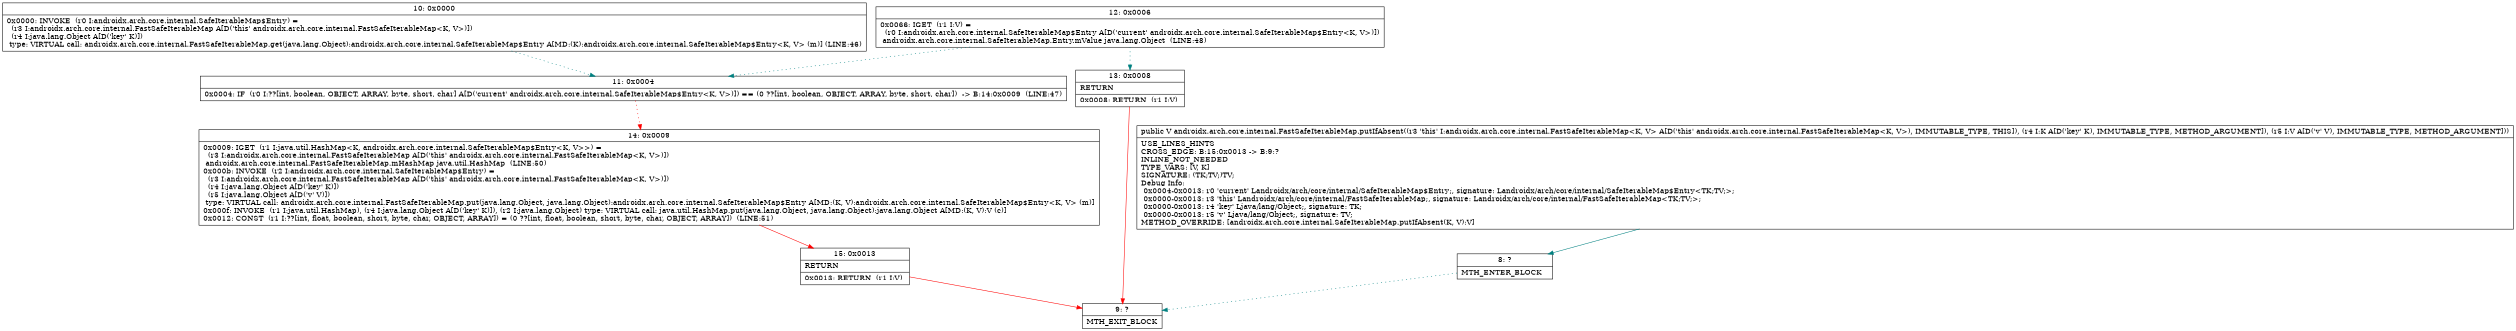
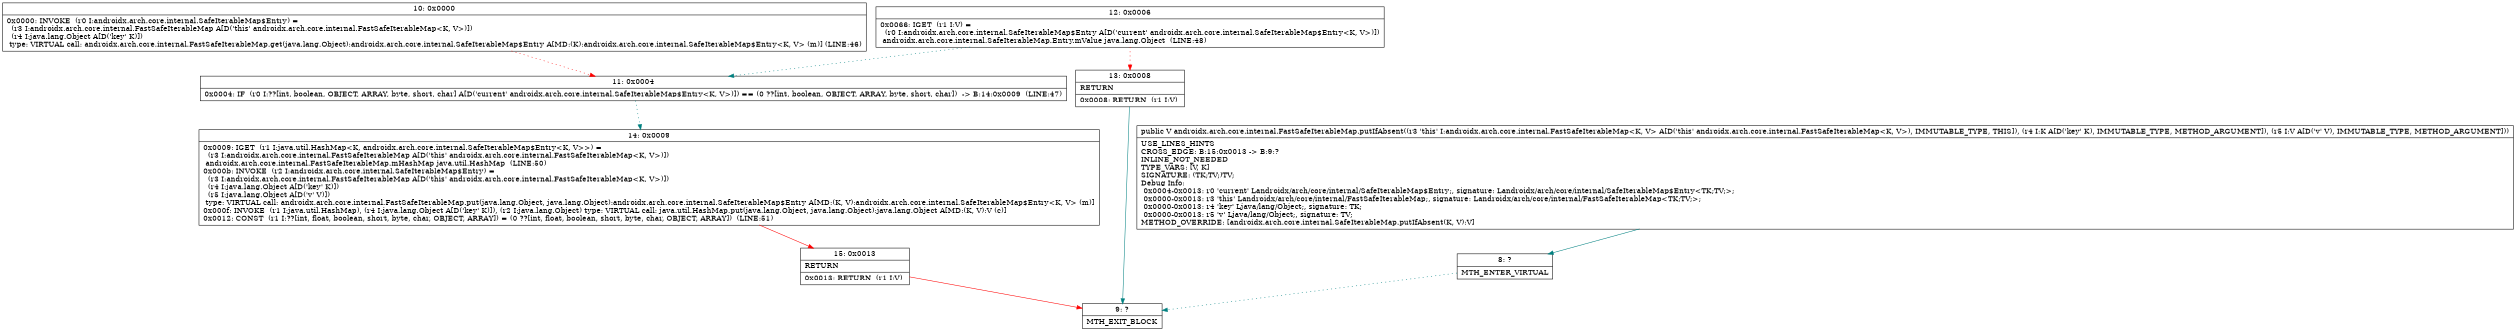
edge "12: 0x0006" -> "13: 0x0008": color teal -> red
edge "10: 0x0000" -> "11: 0x0004": color teal -> red
edge "11: 0x0004" -> "14: 0x0009": color red -> teal
edge "13: 0x0008" -> "9: ?": color red -> teal
node "8: ?": text "MTH_ENTER_BLOCK" -> "MTH_ENTER_VIRTUAL"
